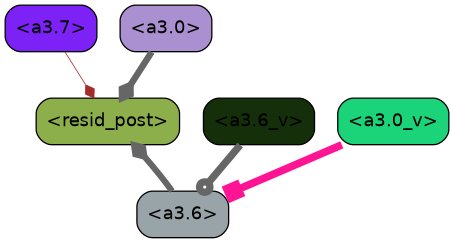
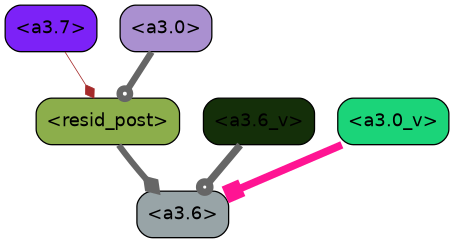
edge "<a3.0>" -> "<resid_post>": arrowhead diamond -> odot
edge "<a3.6>" -> "<resid_post>": reversed
